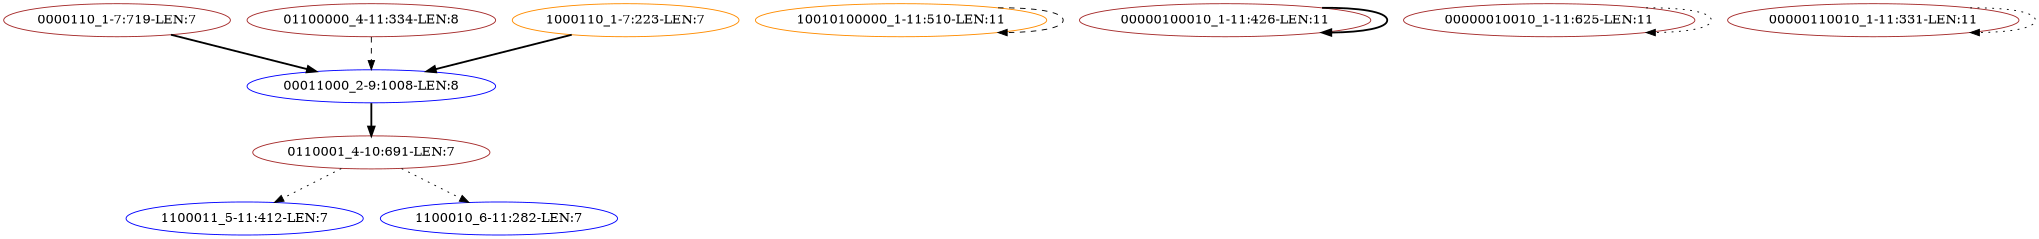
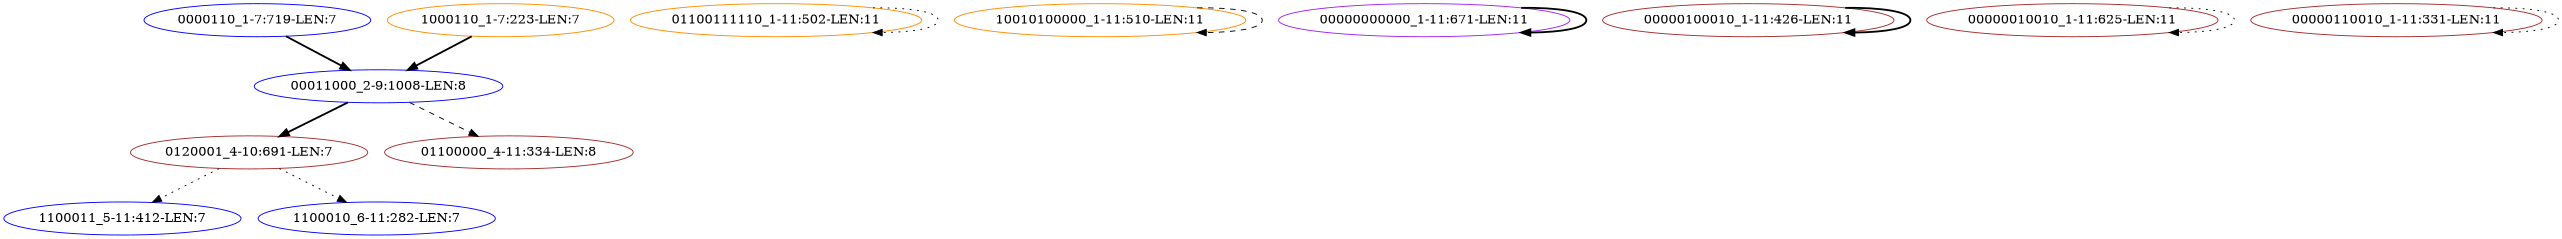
node "0000110_1-7:719-LEN:7": color brown -> blue
node "01100111110_1-11:502-LEN:11": added
node "00000000000_1-11:671-LEN:11": added
edge "01100000_4-11:334-LEN:8" -> "00011000_2-9:1008-LEN:8": reversed
node "0110001_4-10:691-LEN:7": label "0110001_4-10:691-LEN:7" -> "0120001_4-10:691-LEN:7"
